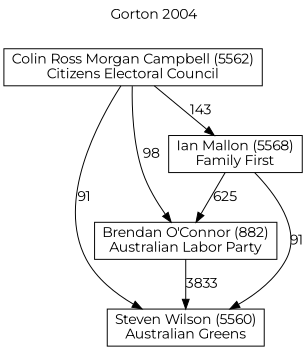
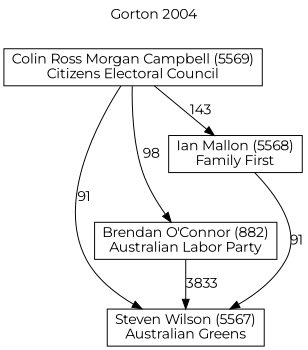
node "Colin Ross Morgan Campbell (5562) Citizens Electoral Council": label "Colin Ross Morgan Campbell (5562) Citizens Electoral Council" -> "Colin Ross Morgan Campbell (5569) Citizens Electoral Council"
edge "Ian Mallon (5568) Family First" -> "Brendan O'Connor (882) Australian Labor Party": removed, label "625"
node "Steven Wilson (5560) Australian Greens": label "Steven Wilson (5560) Australian Greens" -> "Steven Wilson (5567) Australian Greens"
